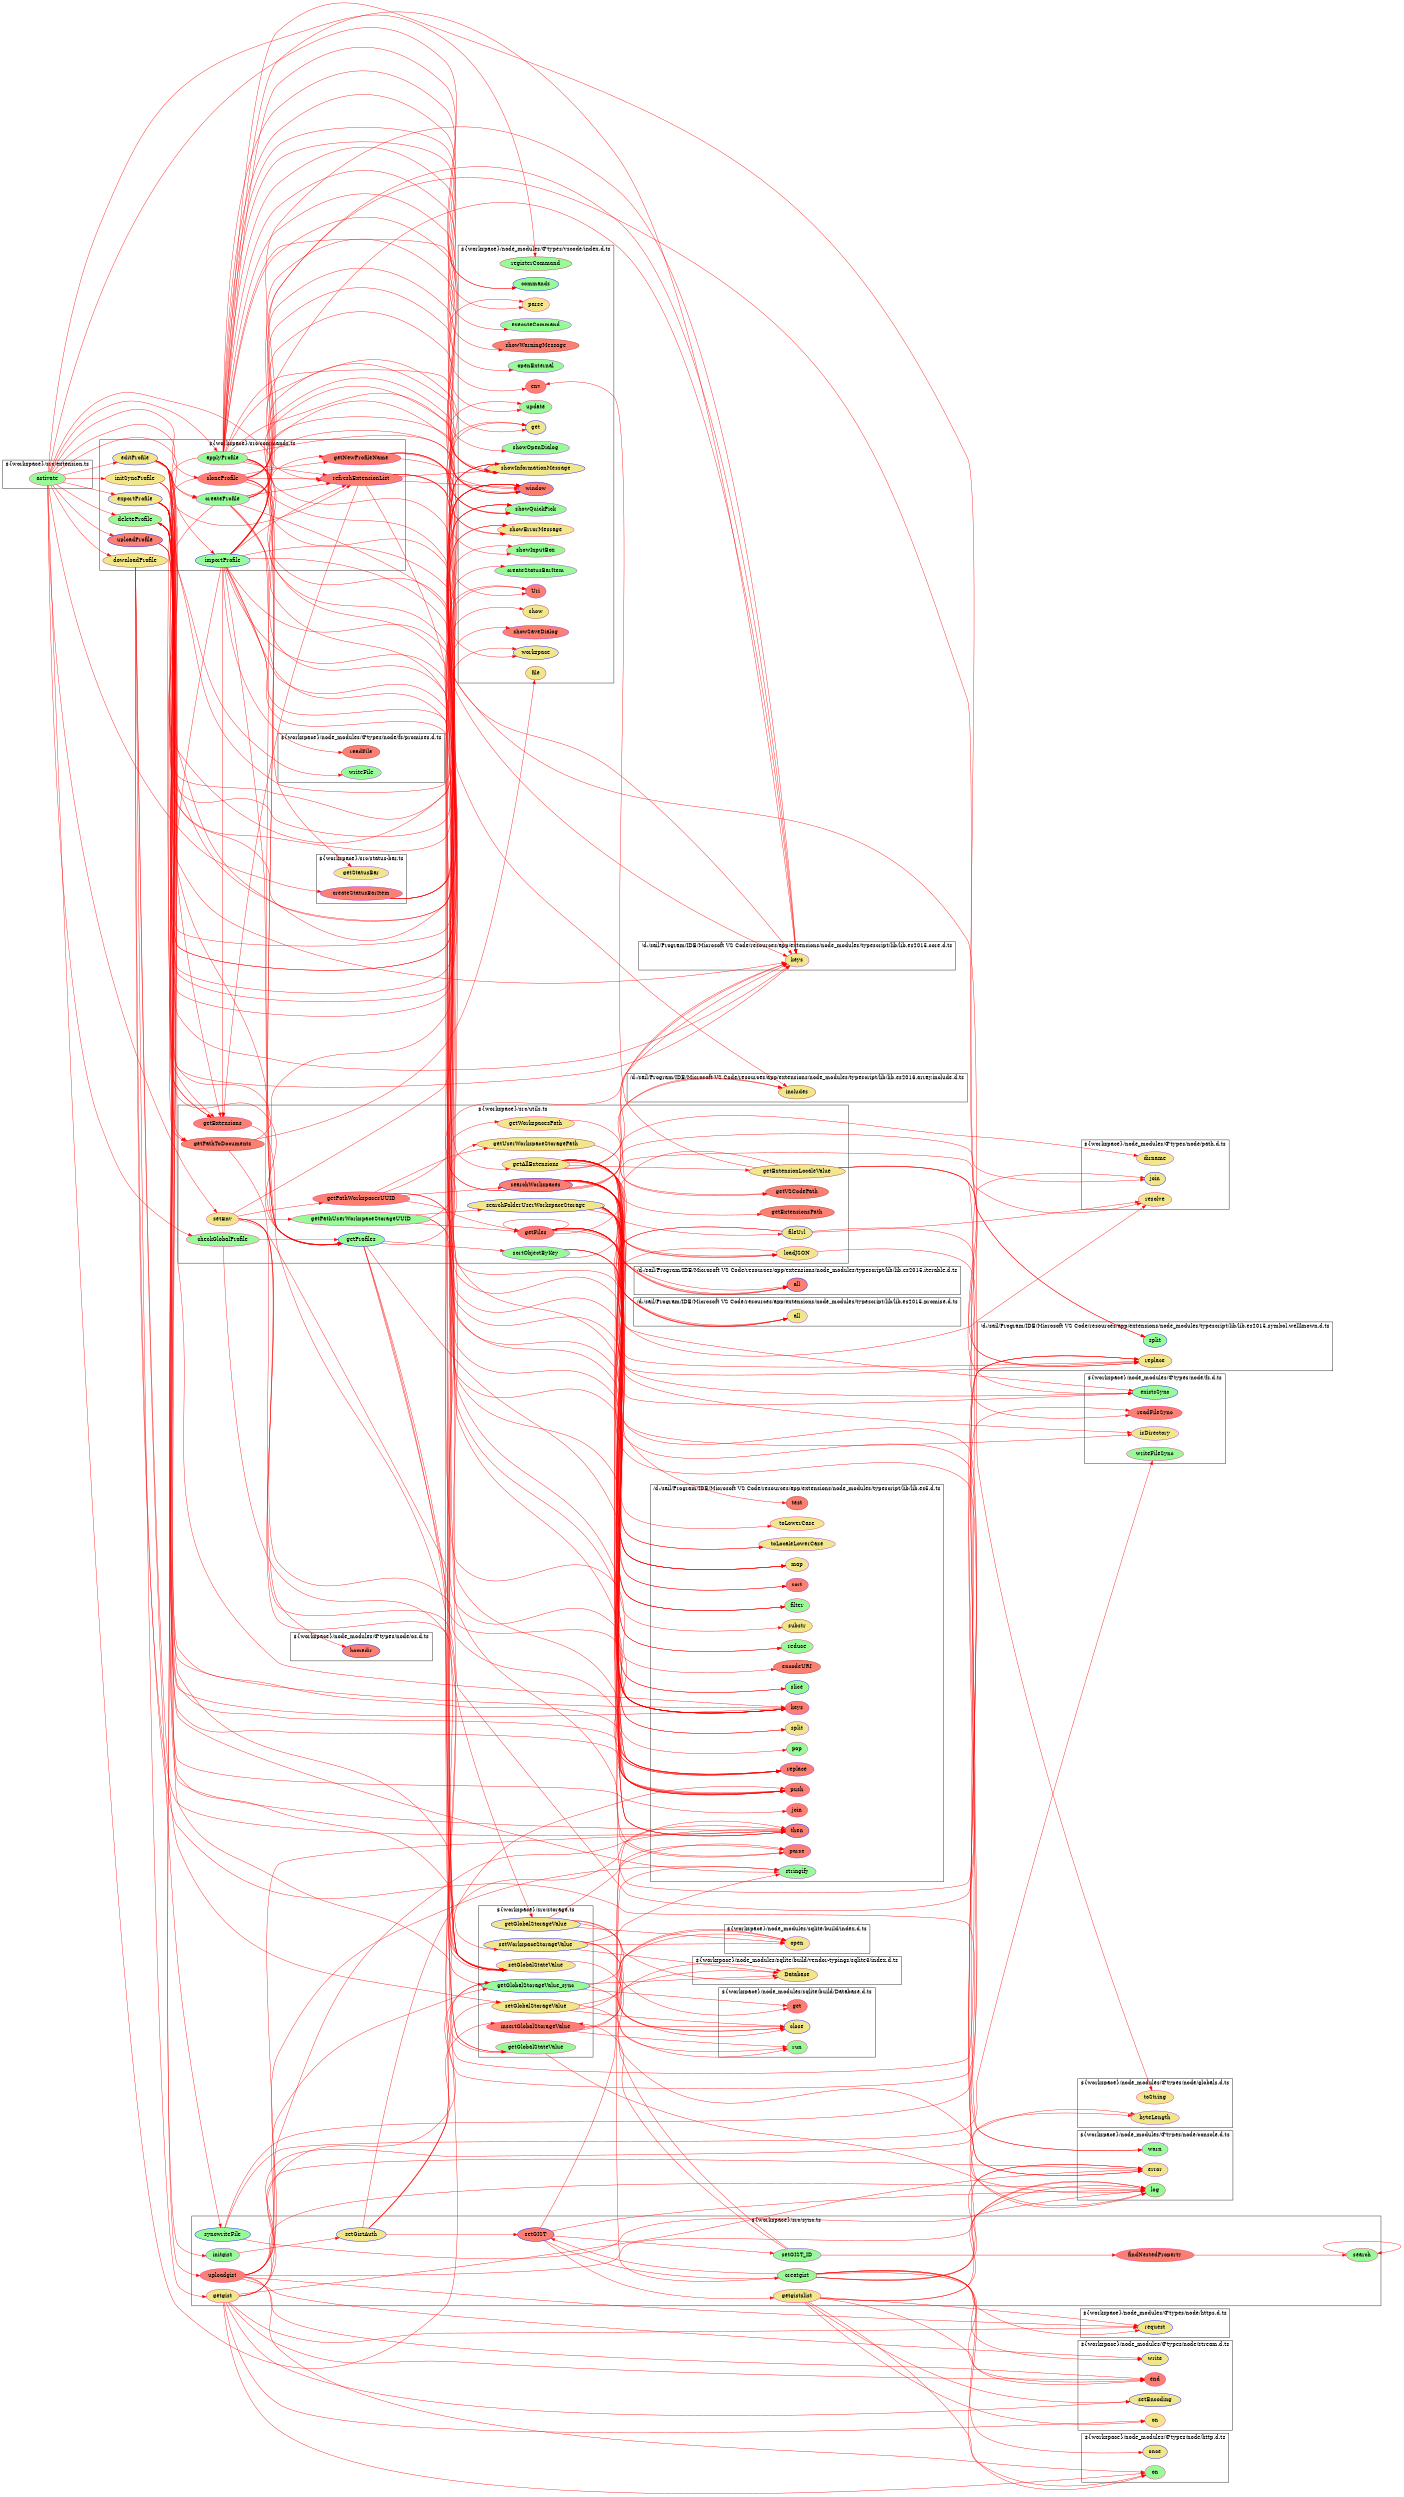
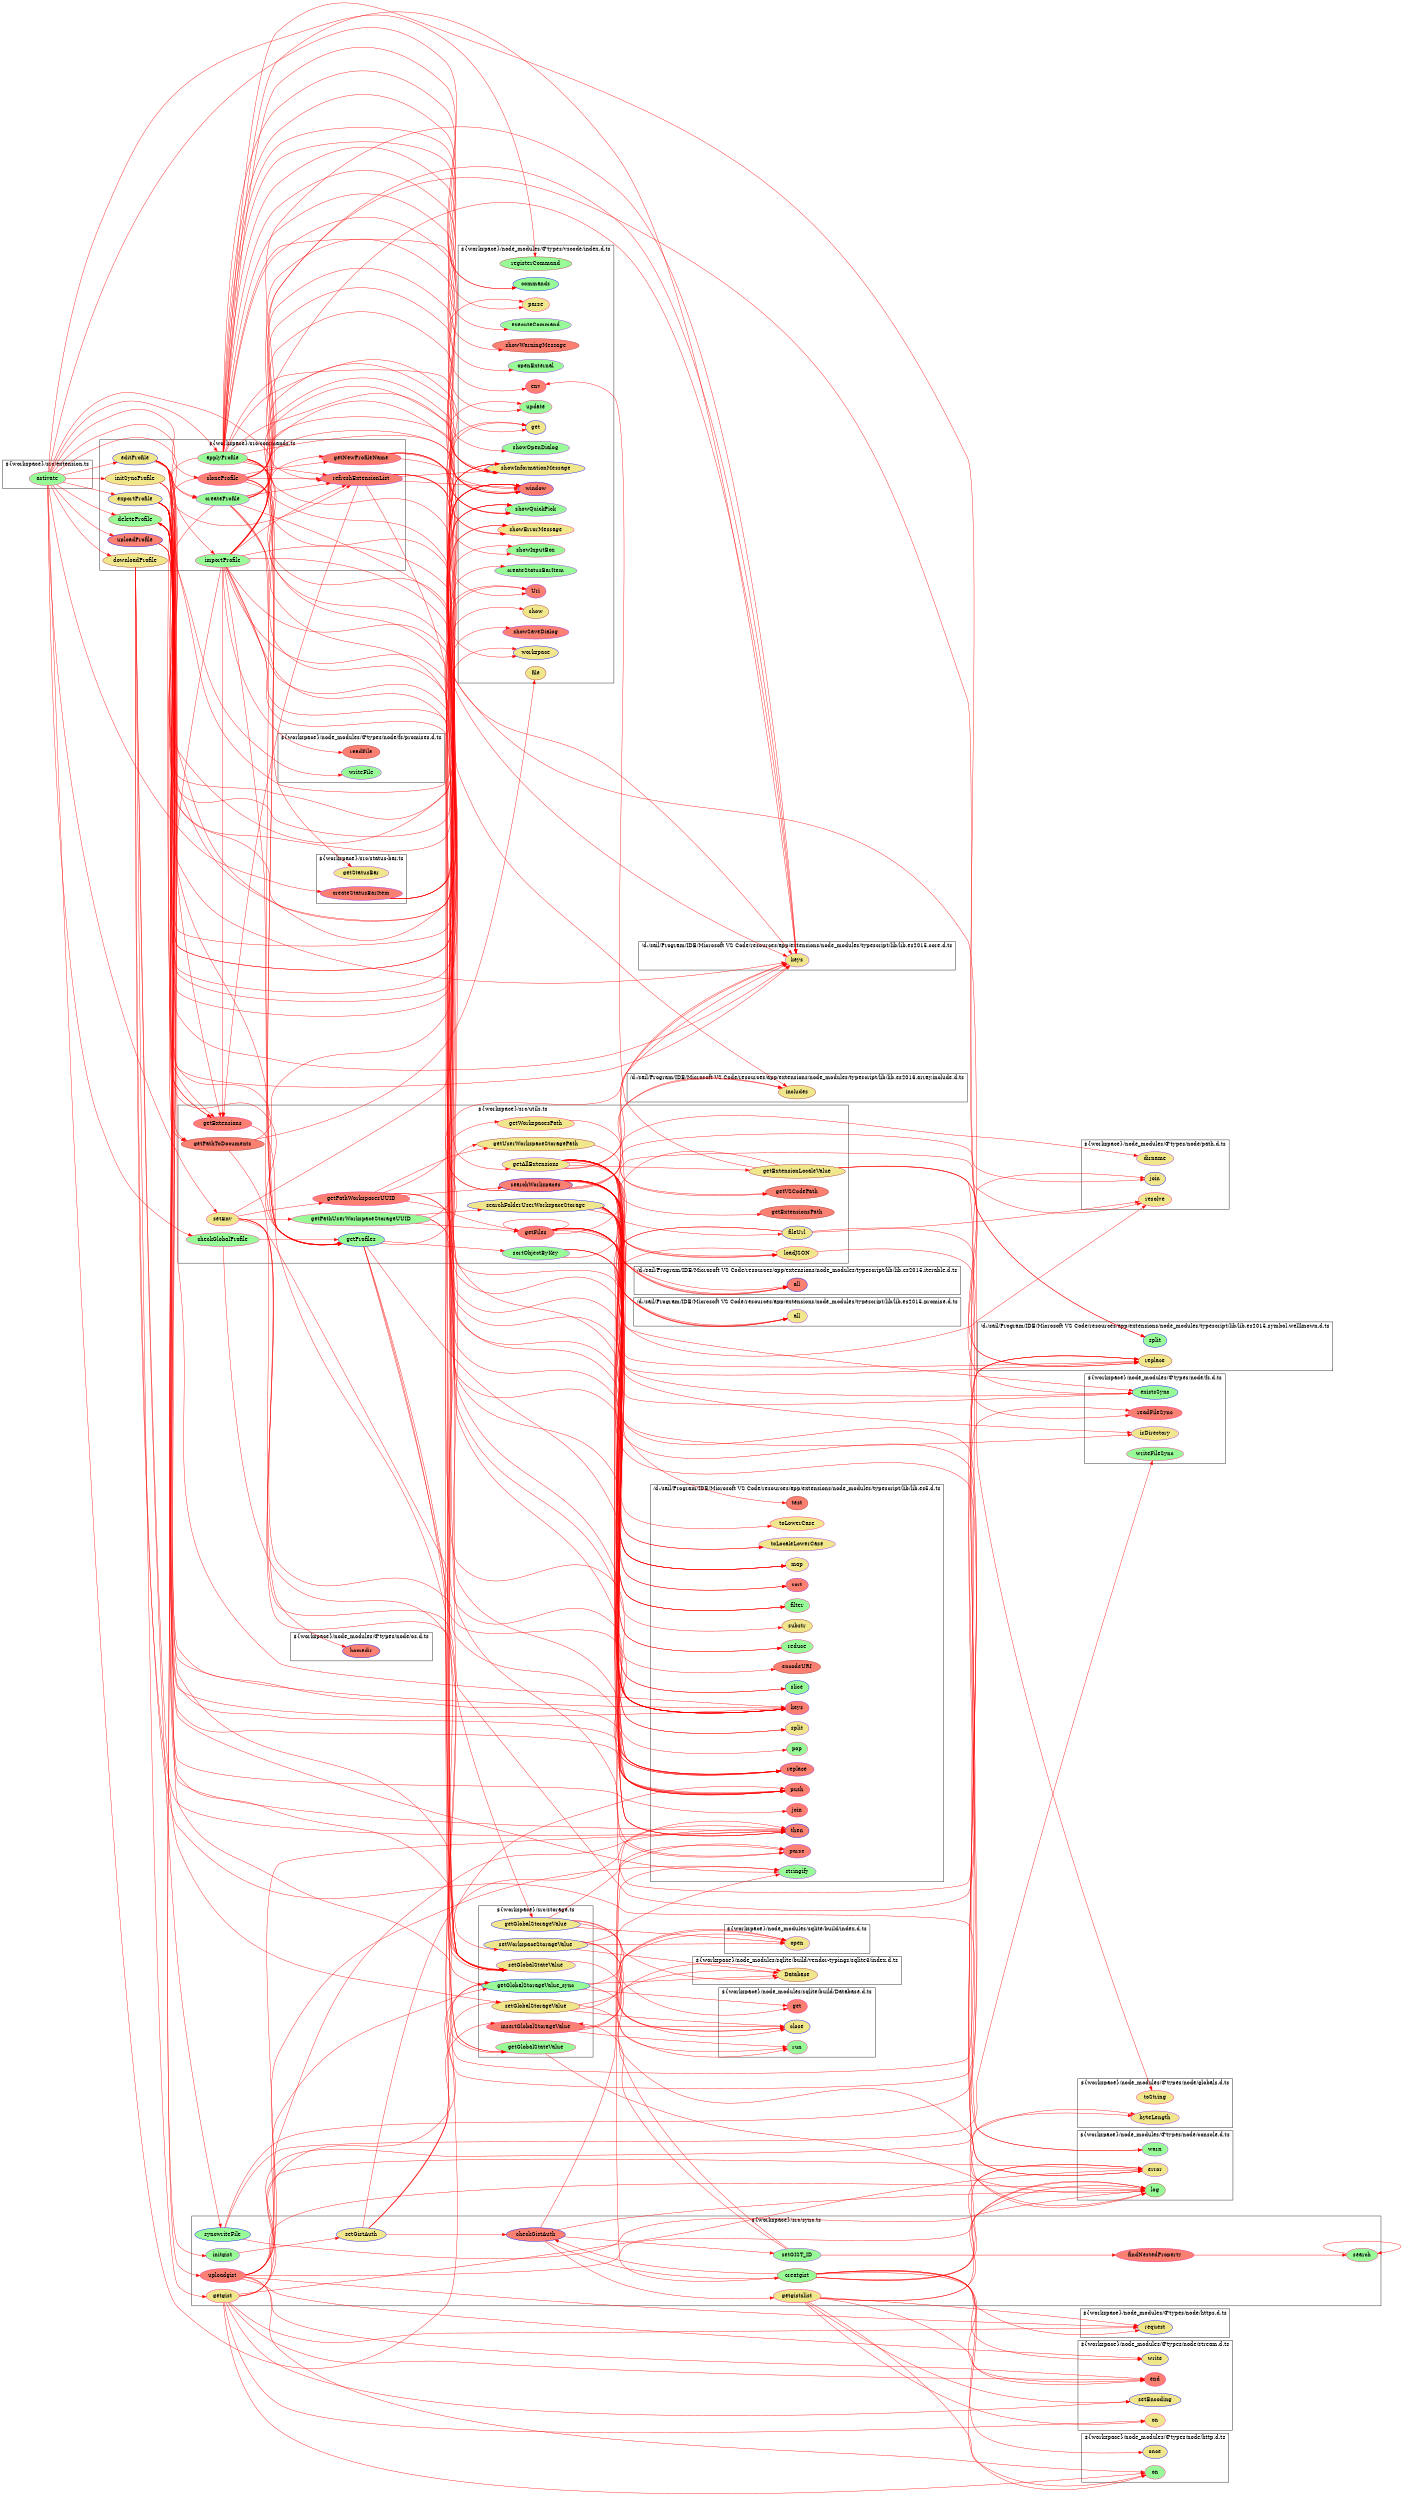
node "importProfile": color blue -> deeppink
node "setGIST": label "setGIST" -> "checkGistAuth"
